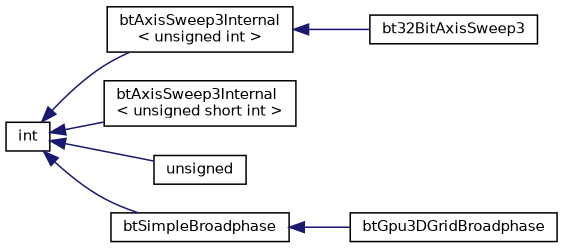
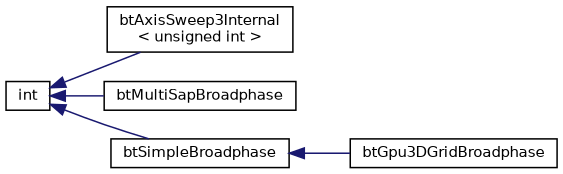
node "bt32BitAxisSweep3": removed
node "btAxisSweep3Internal < unsigned short int >": removed
node "unsigned": label "unsigned" -> "btMultiSapBroadphase"
